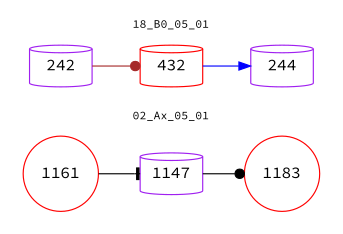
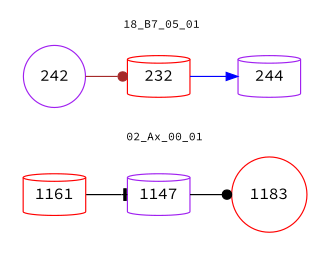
cluster "18_B0_05_01": label "18_B0_05_01" -> "18_B7_05_01"
node "242": shape cylinder -> circle
node "432": label "432" -> "232"
cluster "02_Ax_05_01": label "02_Ax_05_01" -> "02_Ax_00_01"
node "1161": shape circle -> cylinder
